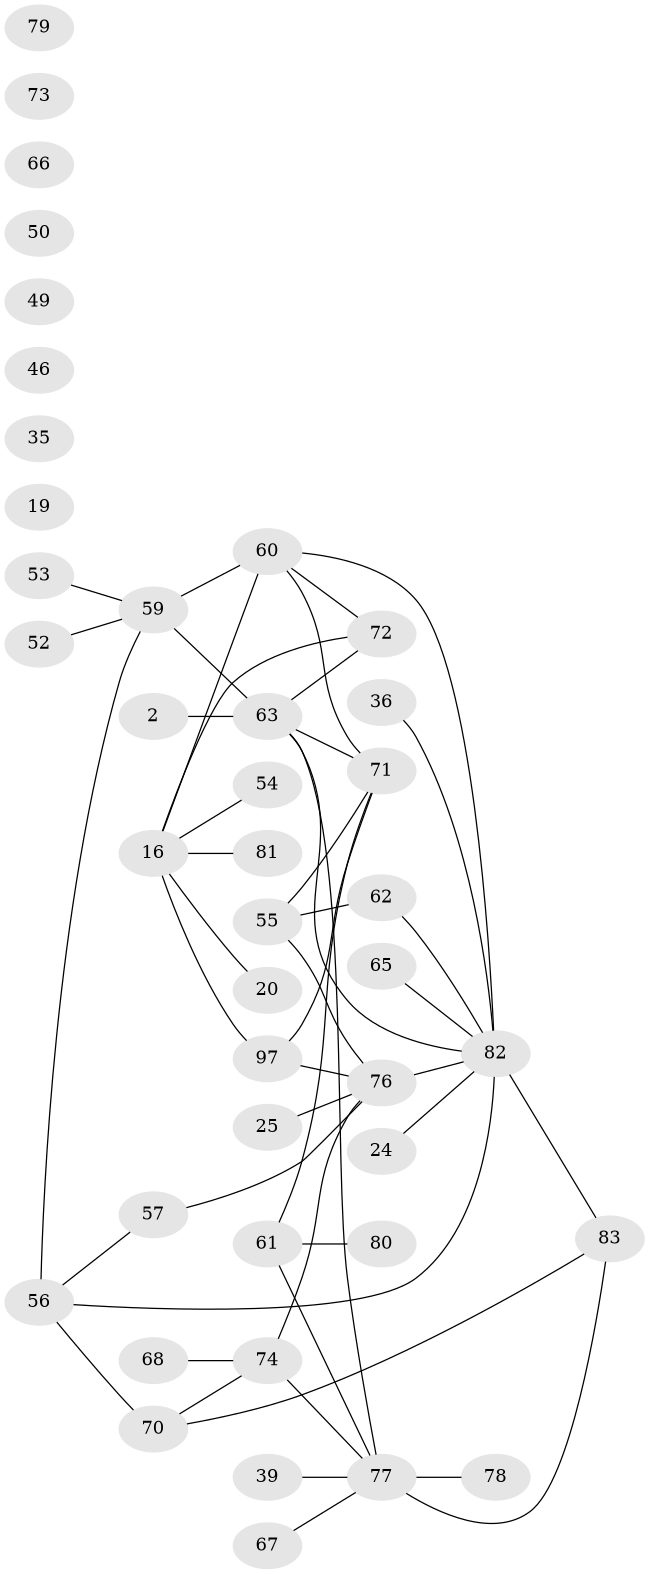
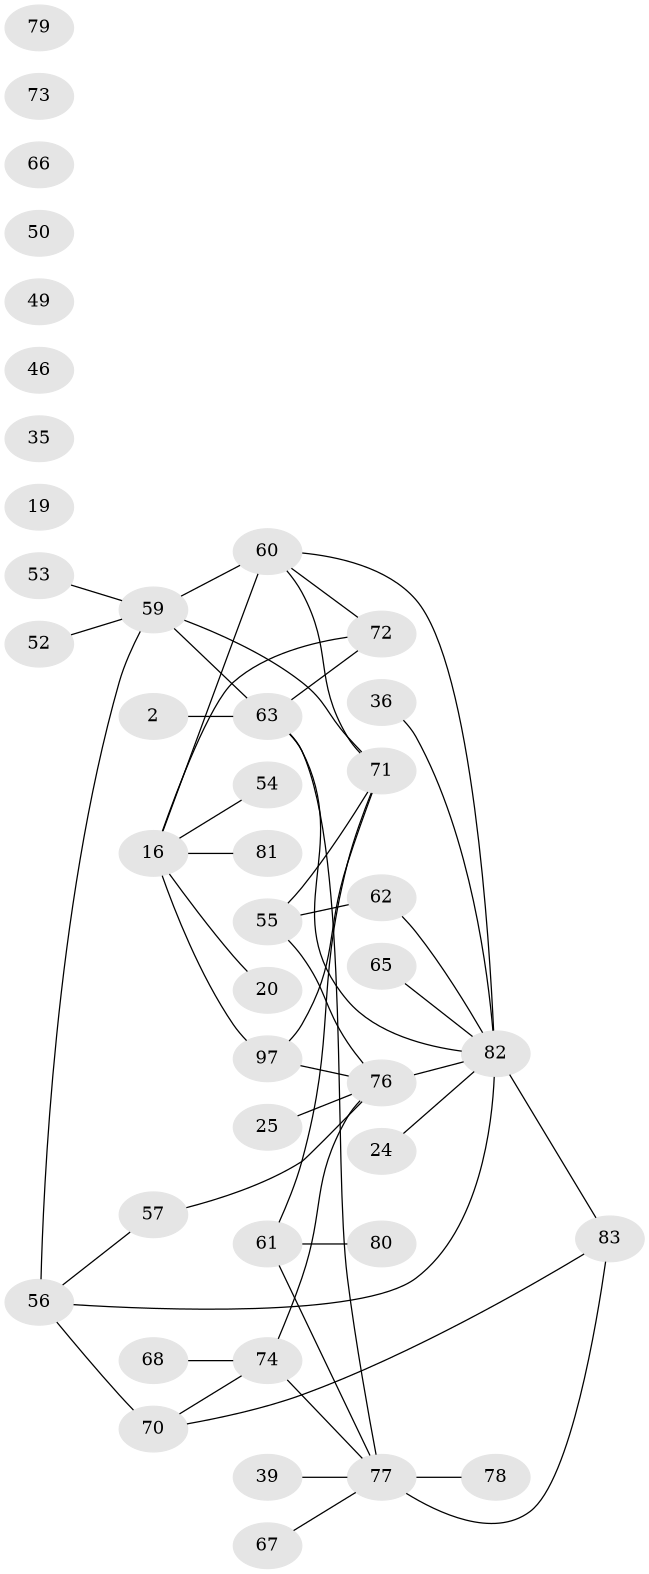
edge "63" -- "71": now "59" -- "71"
